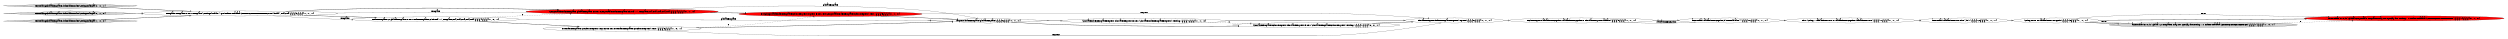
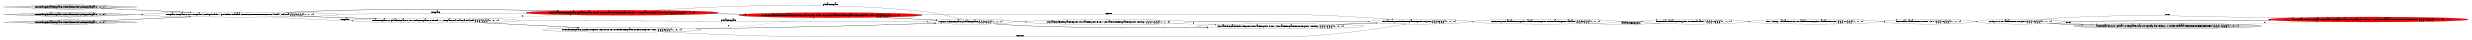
node "request.indexTemplate(globalTemplate)@@@6@@@['1', '1', '1']": shape diamond -> ellipse
